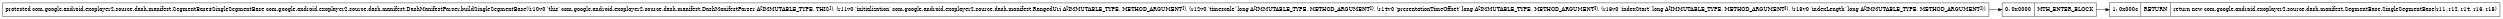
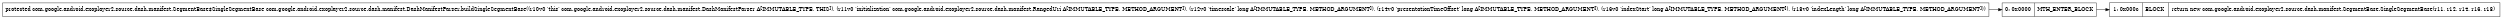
node "1: 0x000c": text "RETURN" -> "BLOCK"
